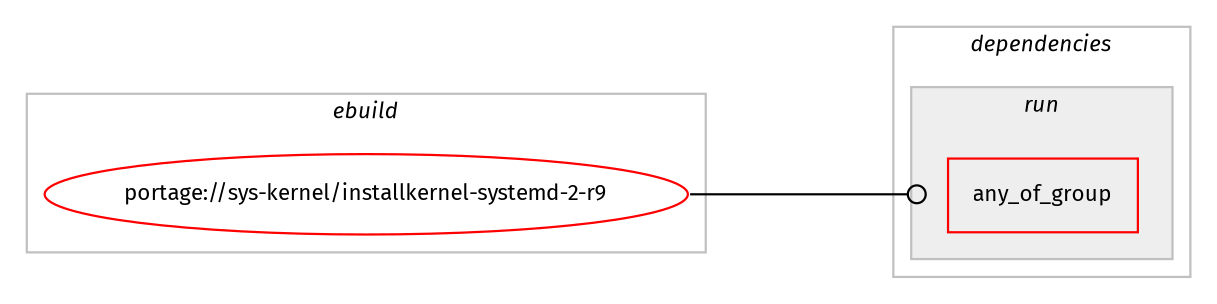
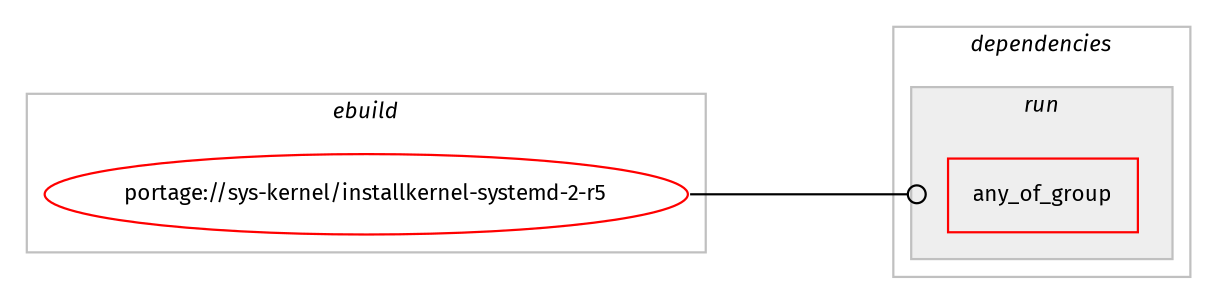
node "portage://sys-kernel/installkernel-systemd-2-r9": label "portage://sys-kernel/installkernel-systemd-2-r9" -> "portage://sys-kernel/installkernel-systemd-2-r5"
